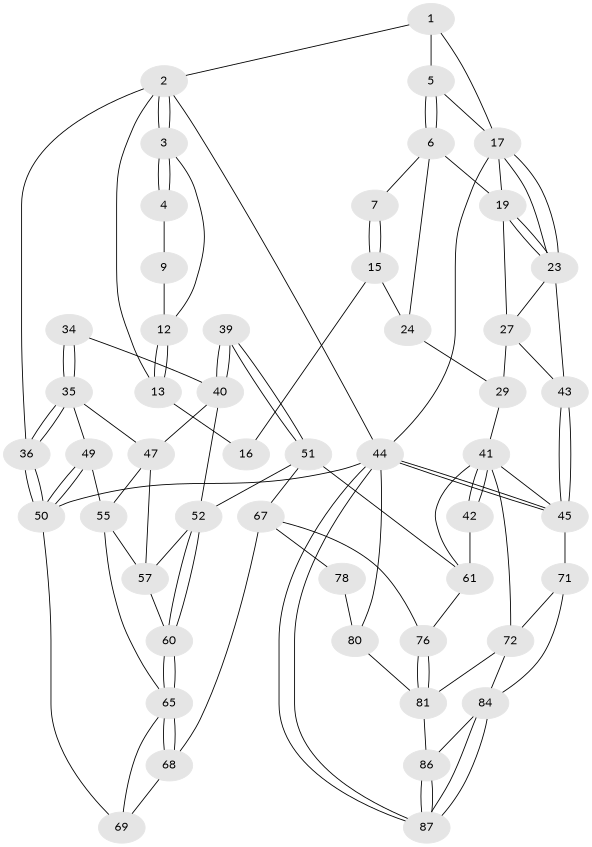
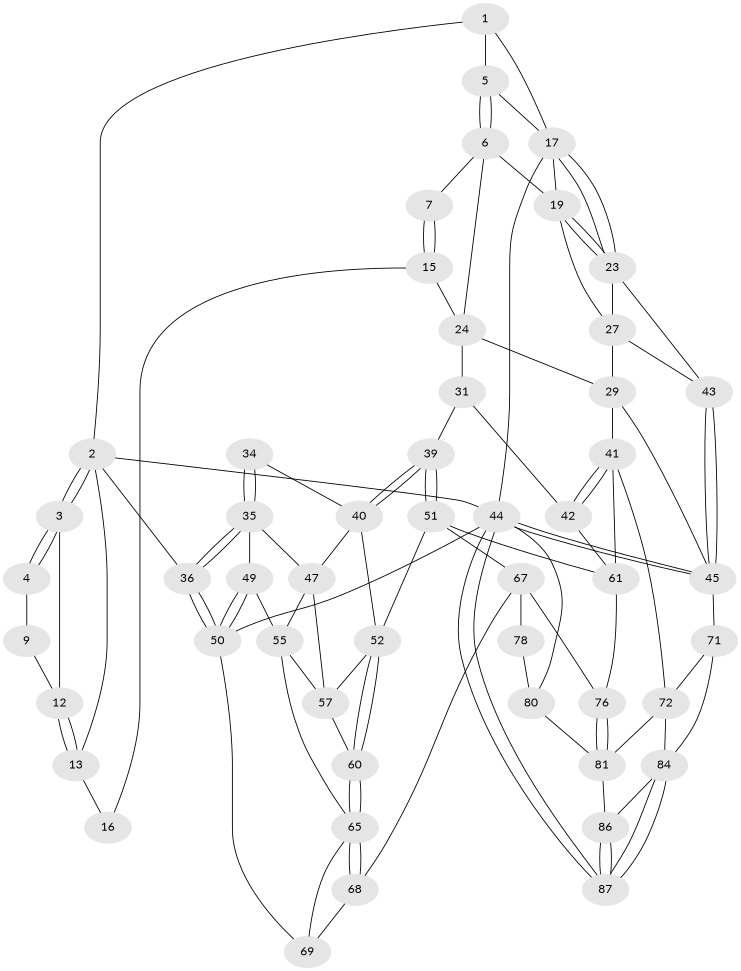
node "31": added
edge "41" -- "45": now "29" -- "45"
